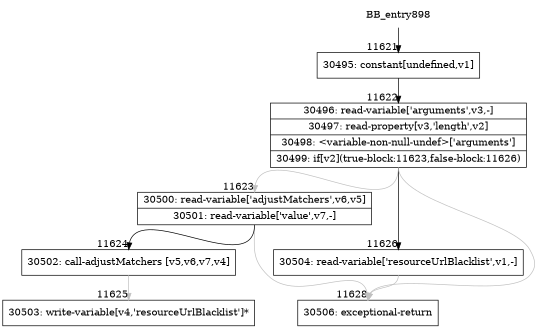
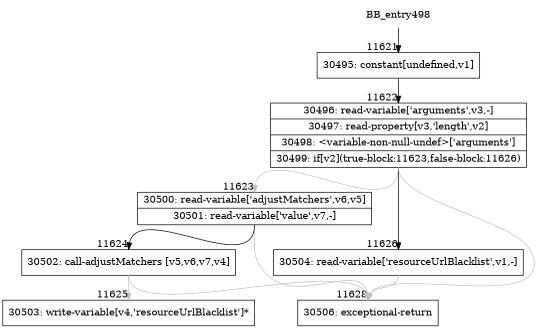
node "BB_entry898": label "BB_entry898" -> "BB_entry498"
edge "30502: call-adjustMatchers [v5,v6,v7,v4]" -> "30506: exceptional-return": added
